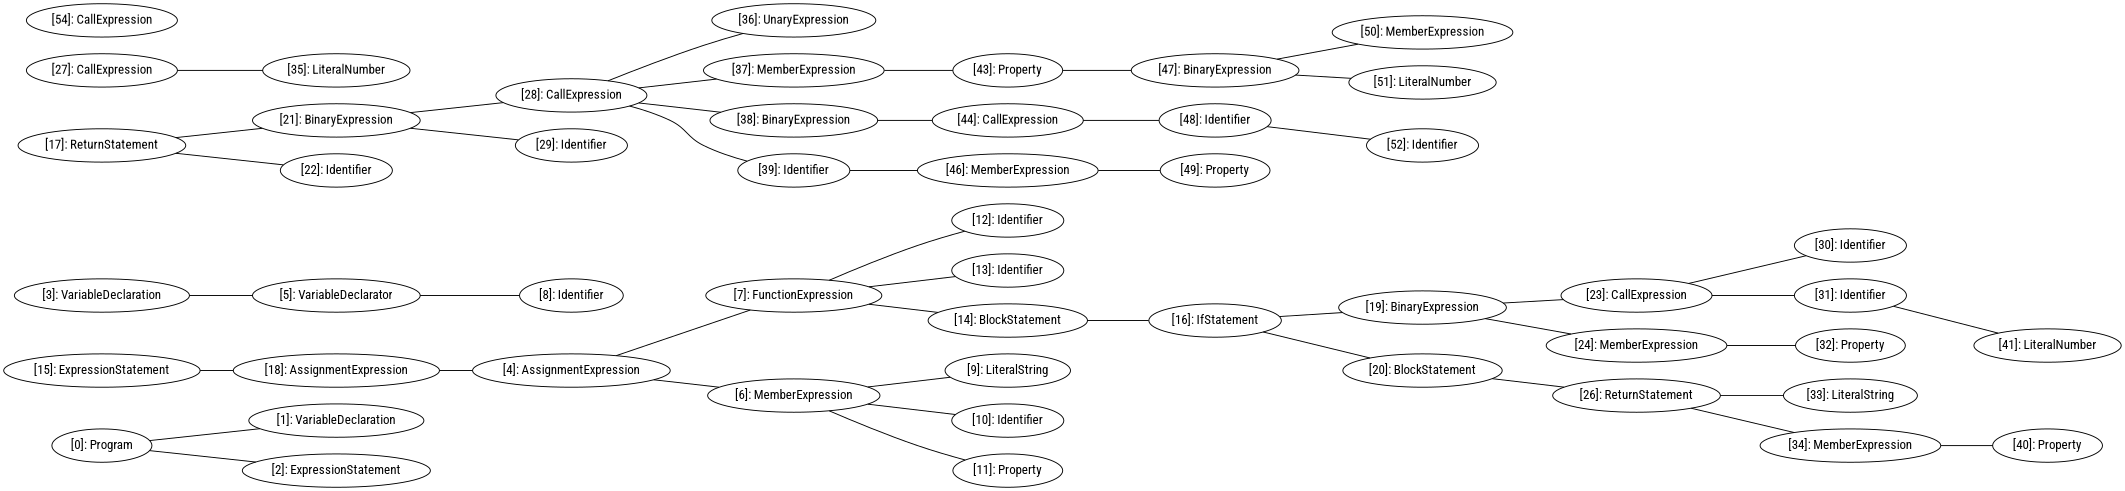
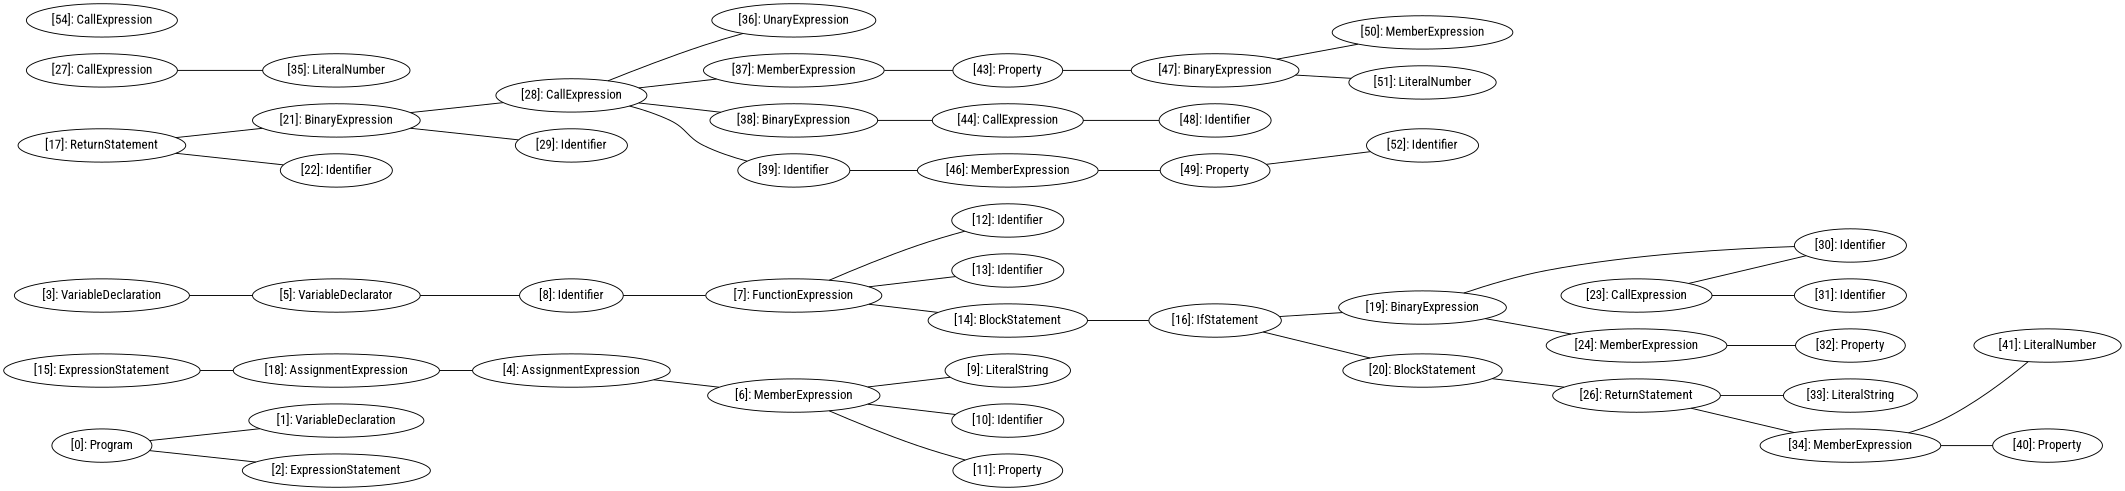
edge "[48]: Identifier" -- "[52]: Identifier": now "[49]: Property" -- "[52]: Identifier"
edge "[23]: CallExpression" -- "[19]: BinaryExpression": now "[30]: Identifier" -- "[19]: BinaryExpression"
edge "[31]: Identifier" -- "[41]: LiteralNumber": now "[34]: MemberExpression" -- "[41]: LiteralNumber"
edge "[7]: FunctionExpression" -- "[4]: AssignmentExpression": now "[7]: FunctionExpression" -- "[8]: Identifier"
